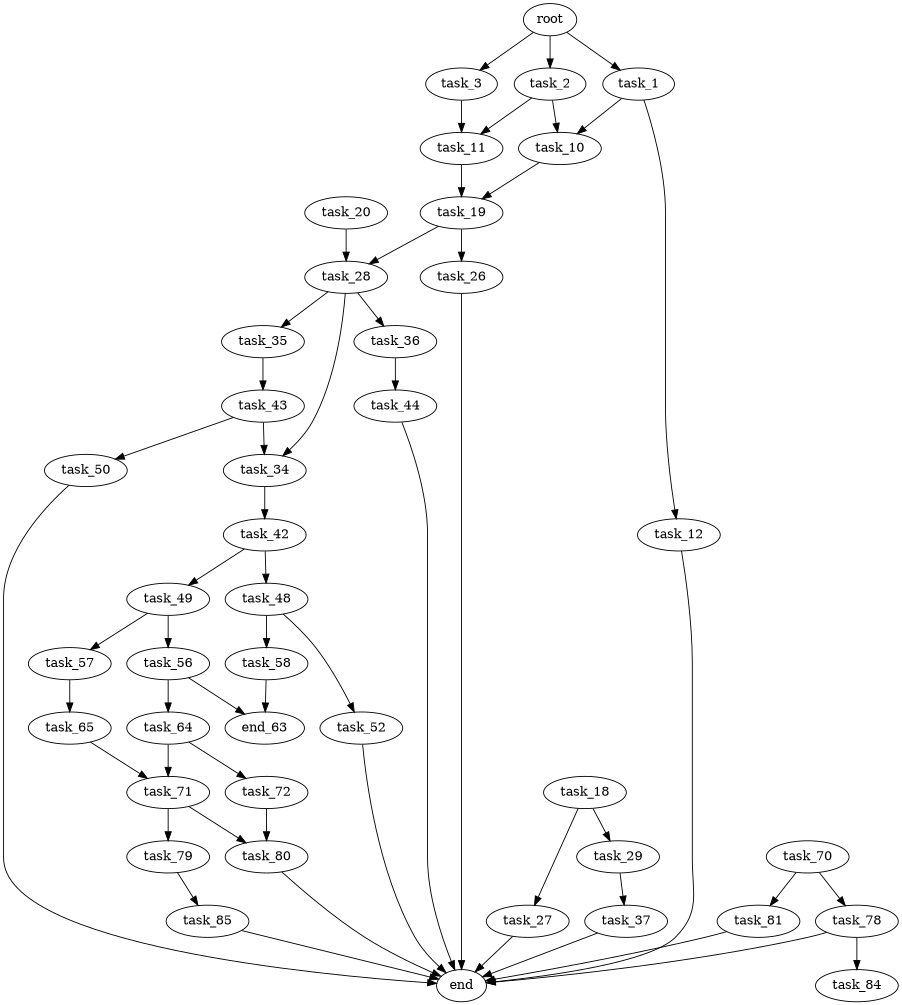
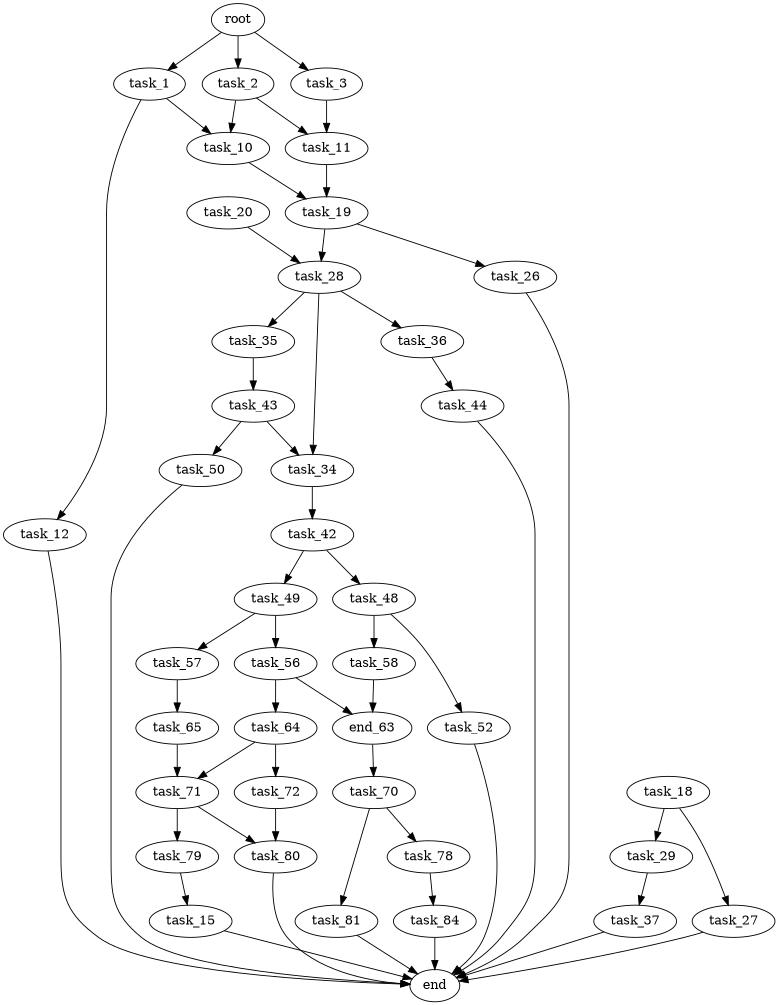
edge "end_63" -> "task_70": added
node "task_85": label "task_85" -> "task_15"
edge "task_78" -> "end": now "task_84" -> "end"
